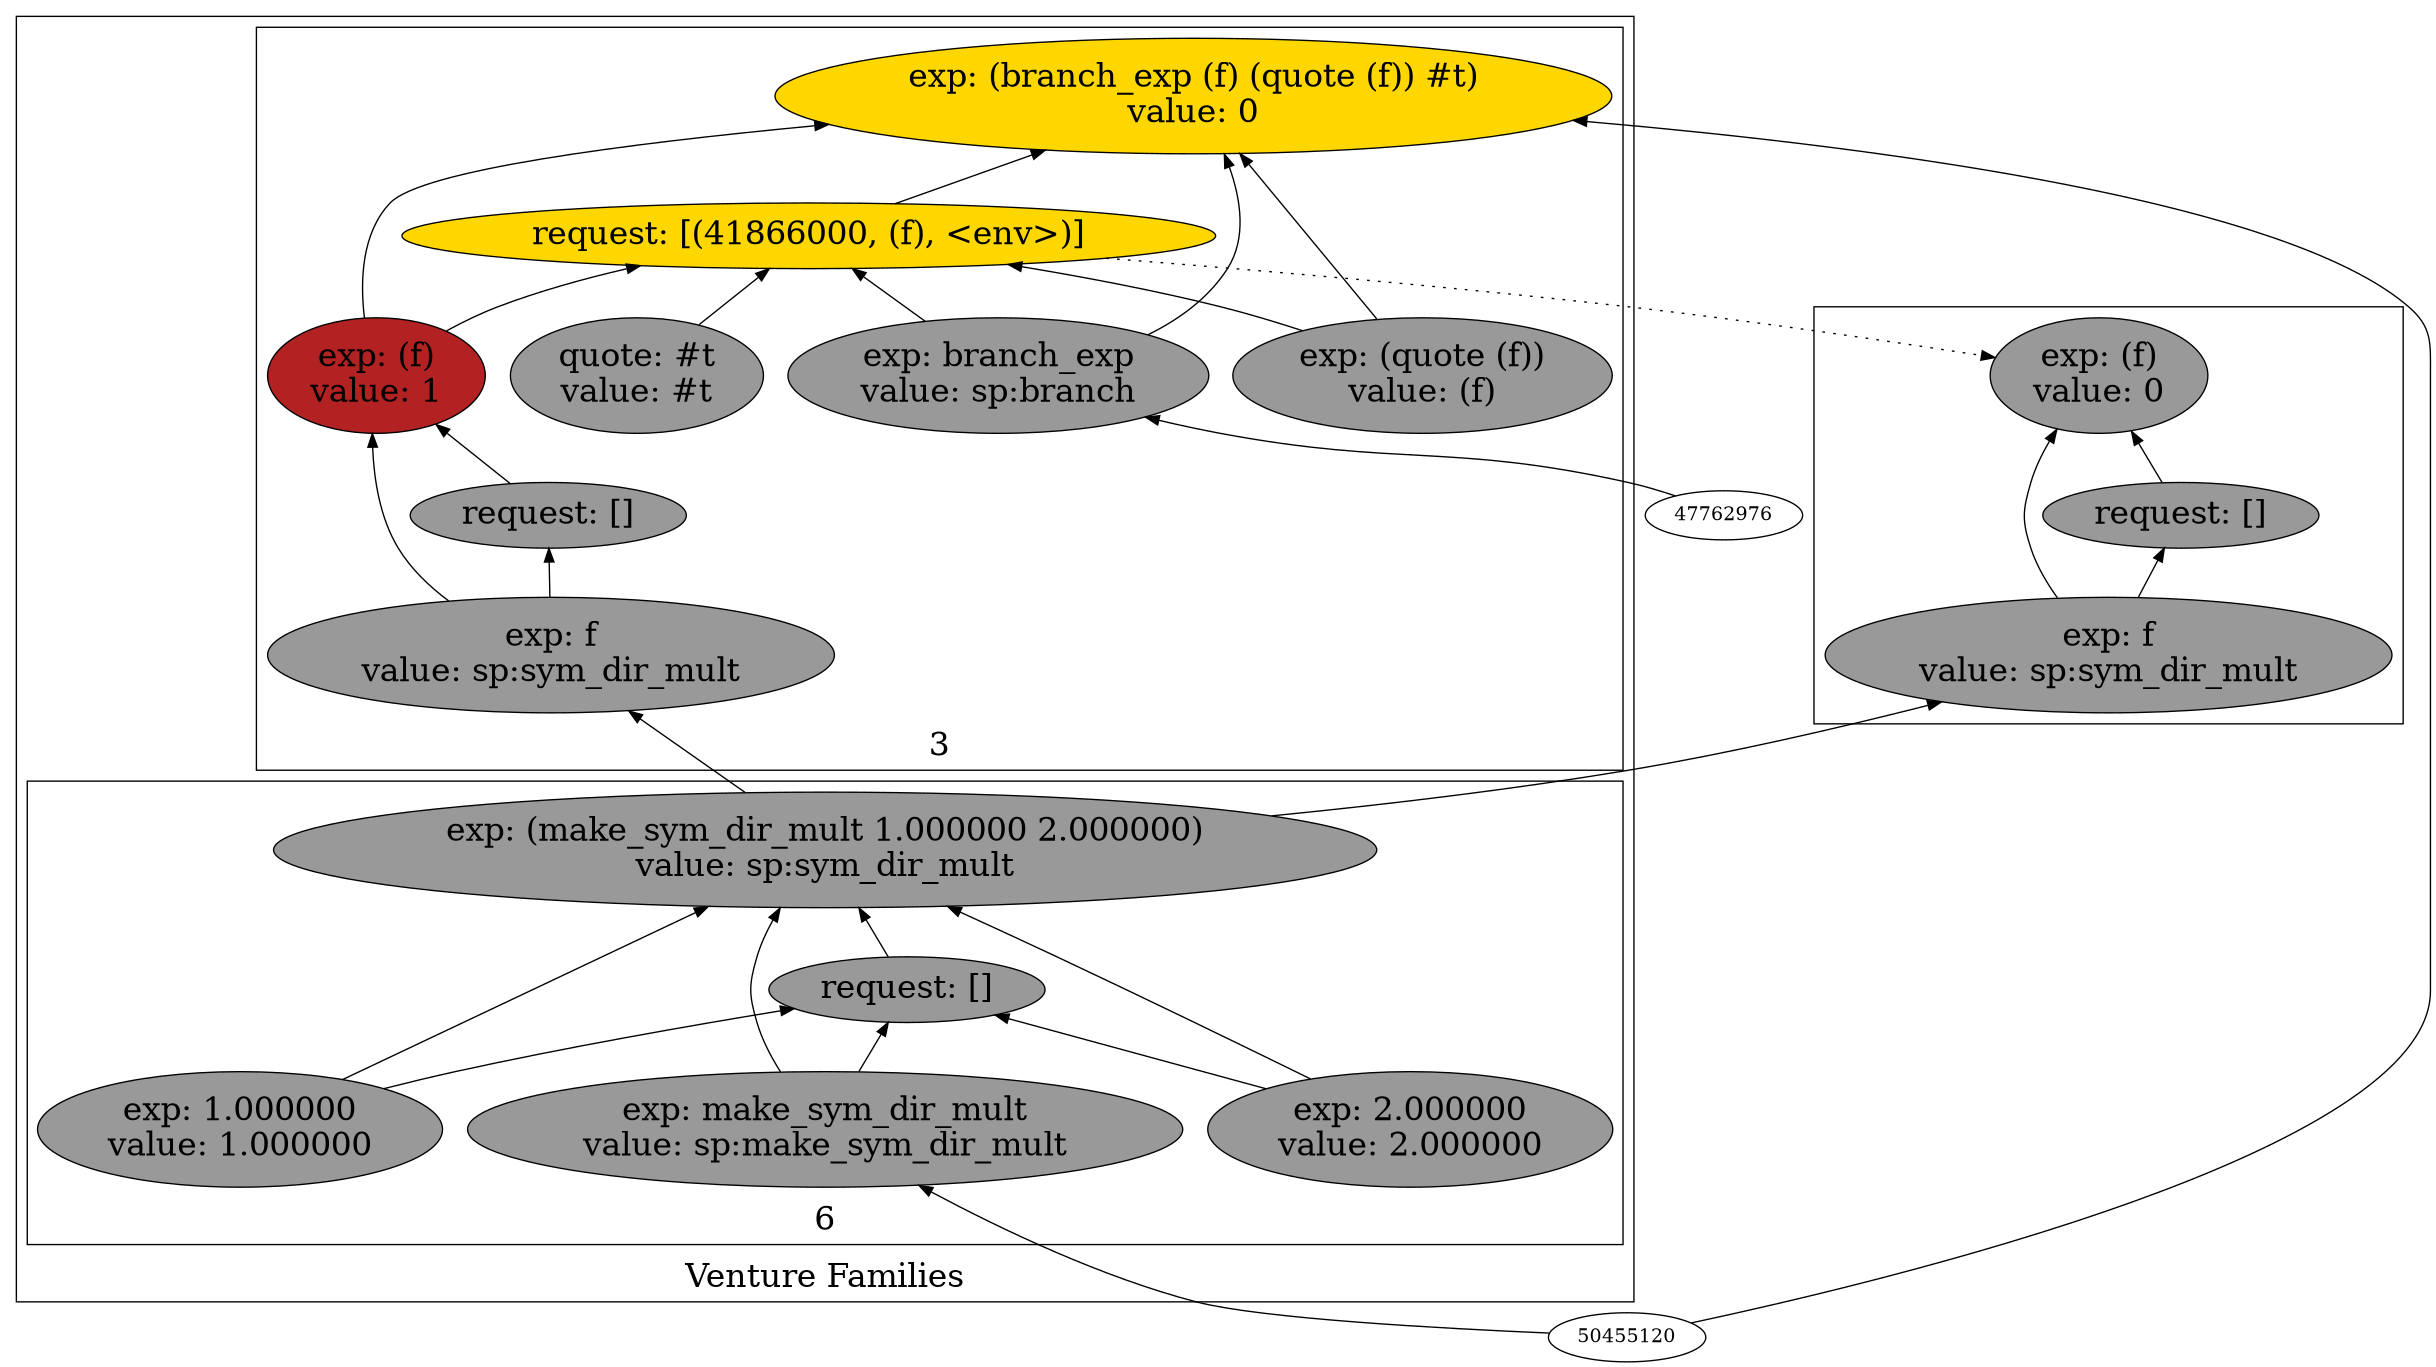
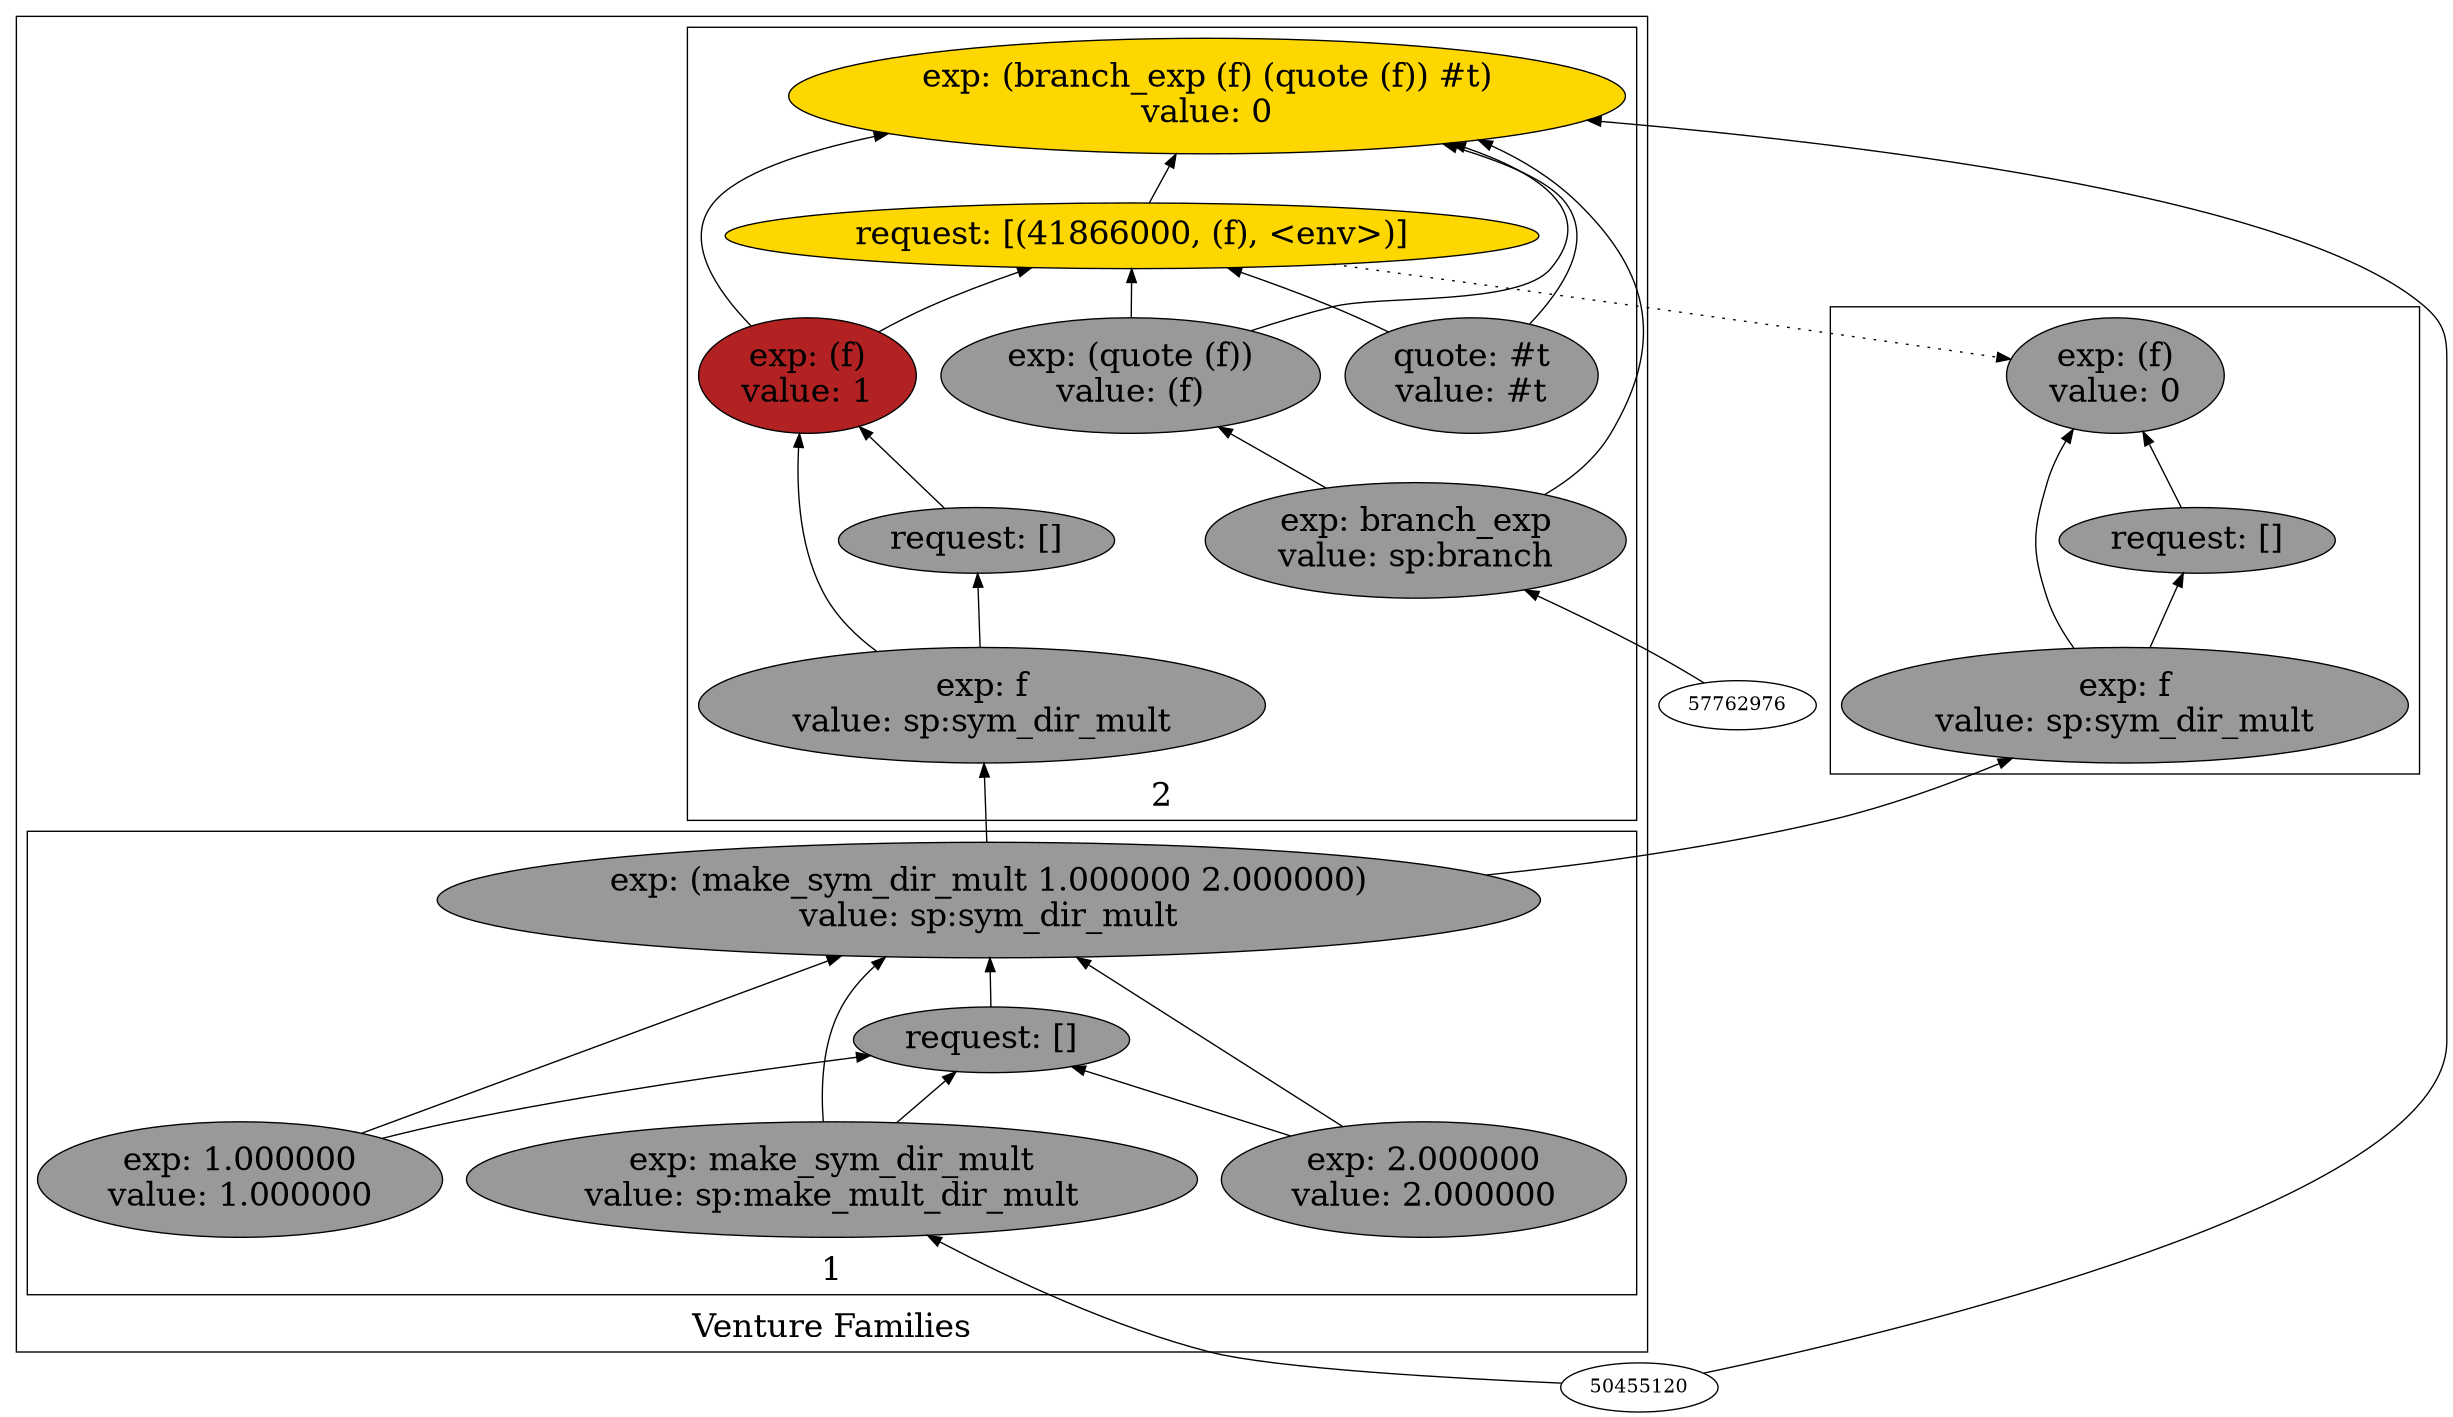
edge "quote: #t value: #t" -> "exp: (branch_exp (f) (quote (f)) #t) value: 0": added
edge "exp: branch_exp value: sp:branch" -> "request: [(41866000, (f), <env>)]": now "exp: branch_exp value: sp:branch" -> "exp: (quote (f)) value: (f)"
node "47762976": label "47762976" -> "57762976"
cluster "3": label "3" -> "2"
node "exp: make_sym_dir_mult value: sp:make_sym_dir_mult": label "exp: make_sym_dir_mult value: sp:make_sym_dir_mult" -> "exp: make_sym_dir_mult value: sp:make_mult_dir_mult"
cluster "6": label "6" -> "1"
